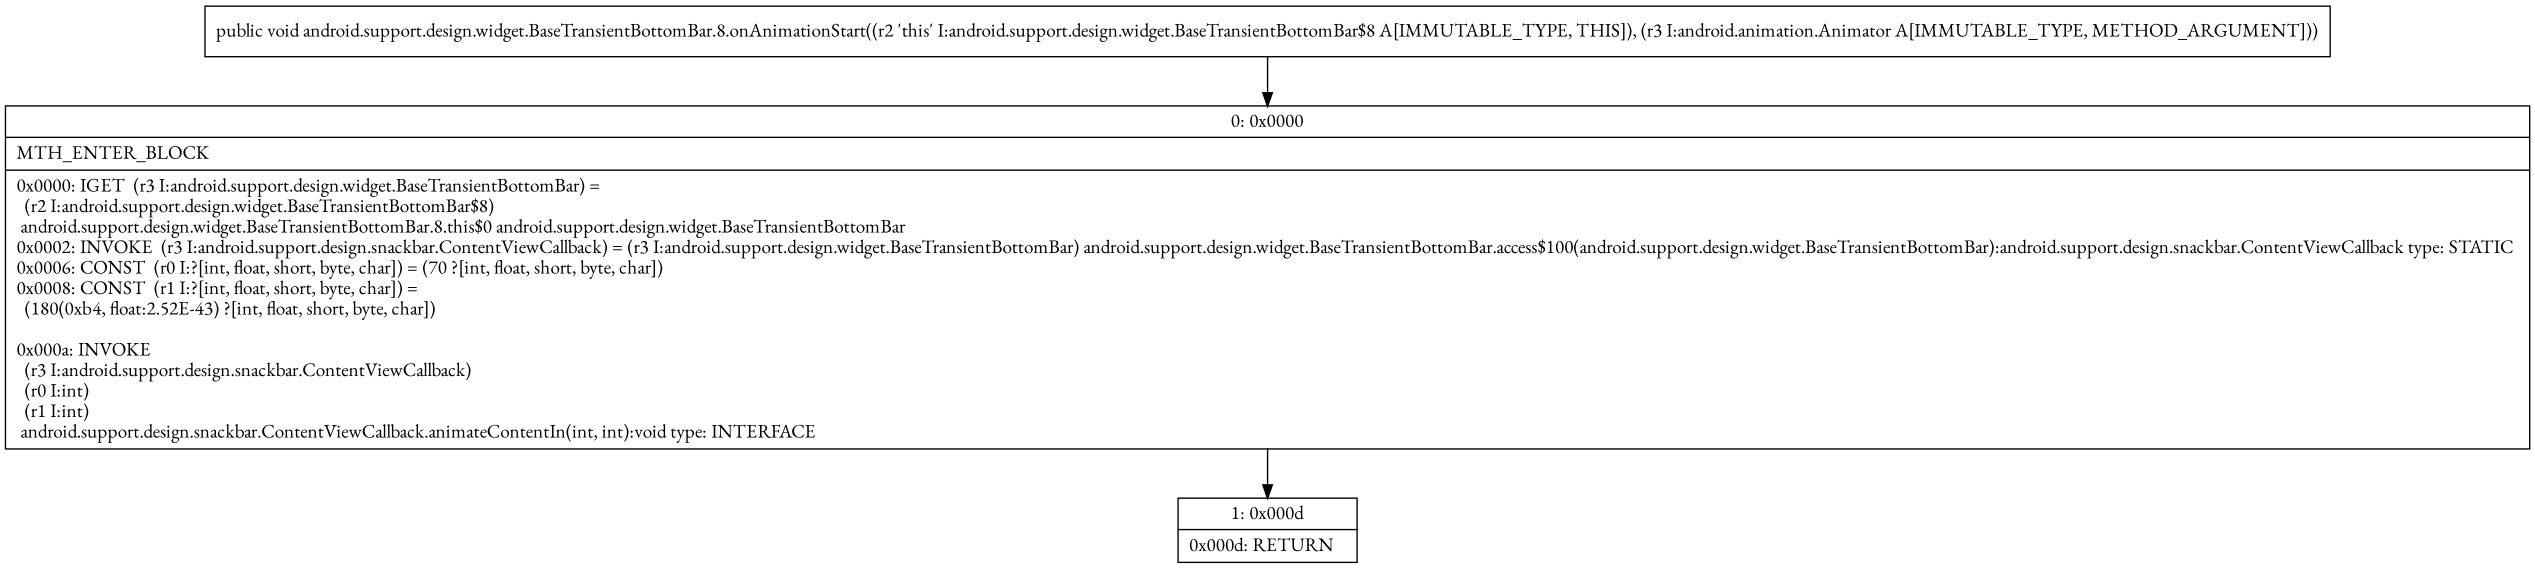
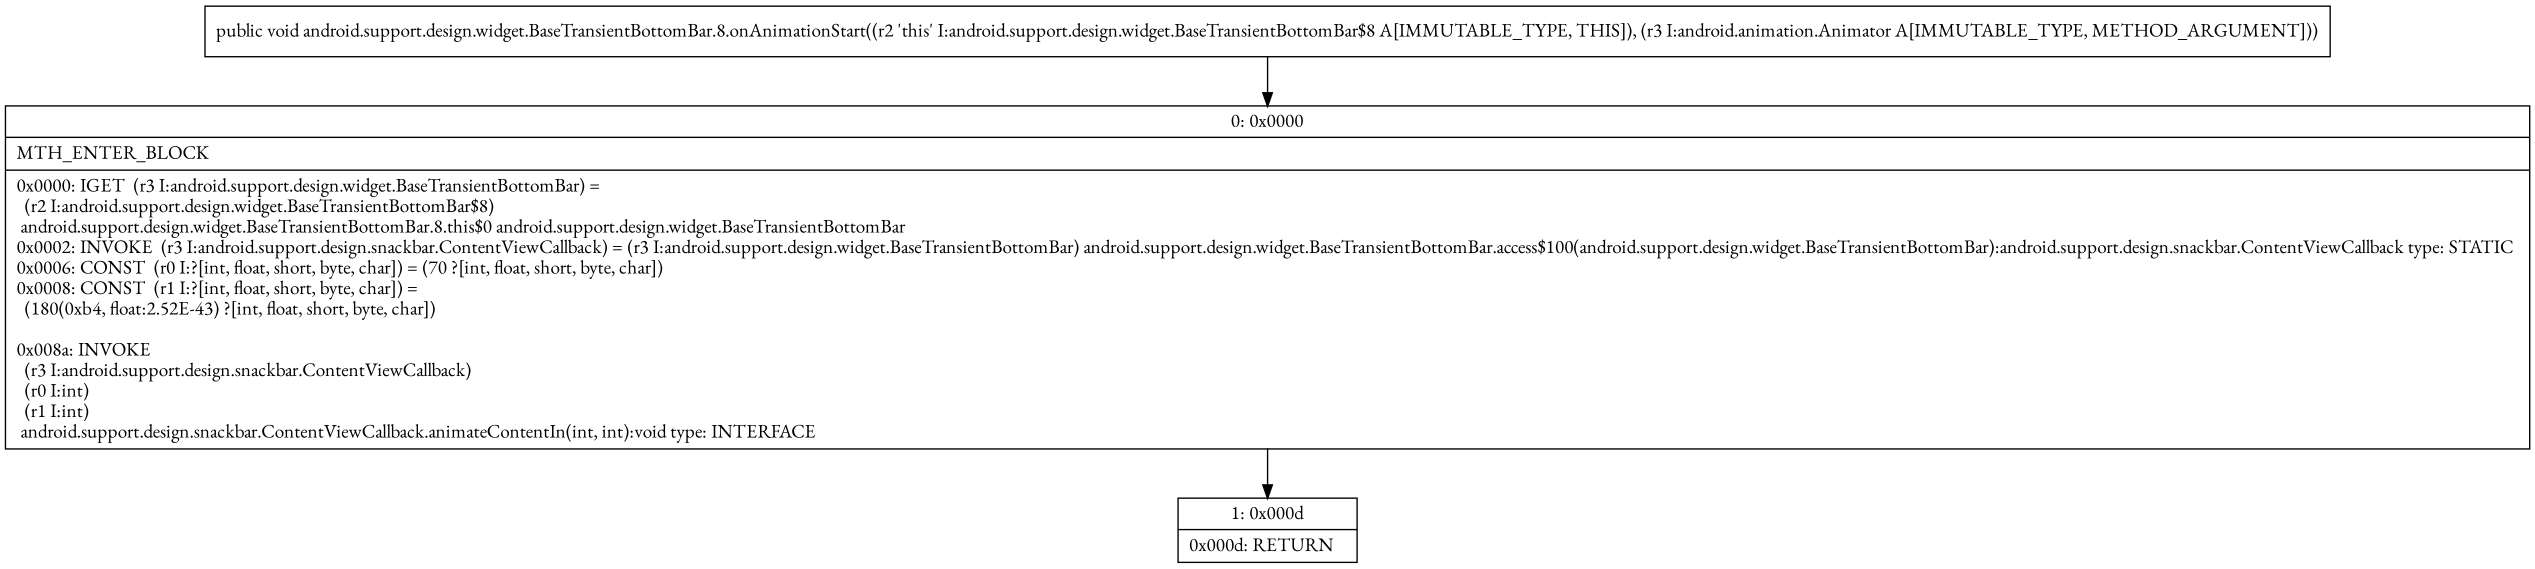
node "0: 0x0000": text "0x000a: INVOKE" -> "0x008a: INVOKE"
